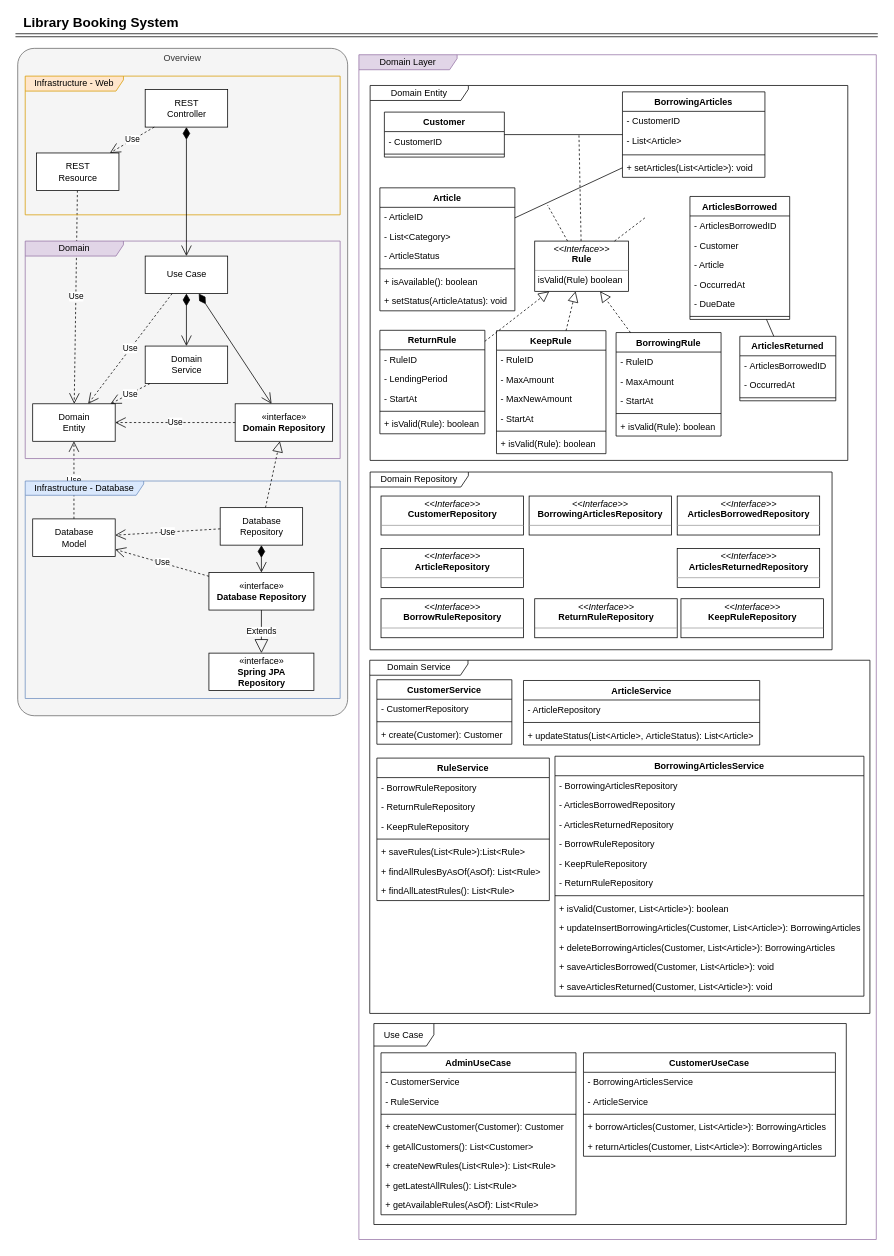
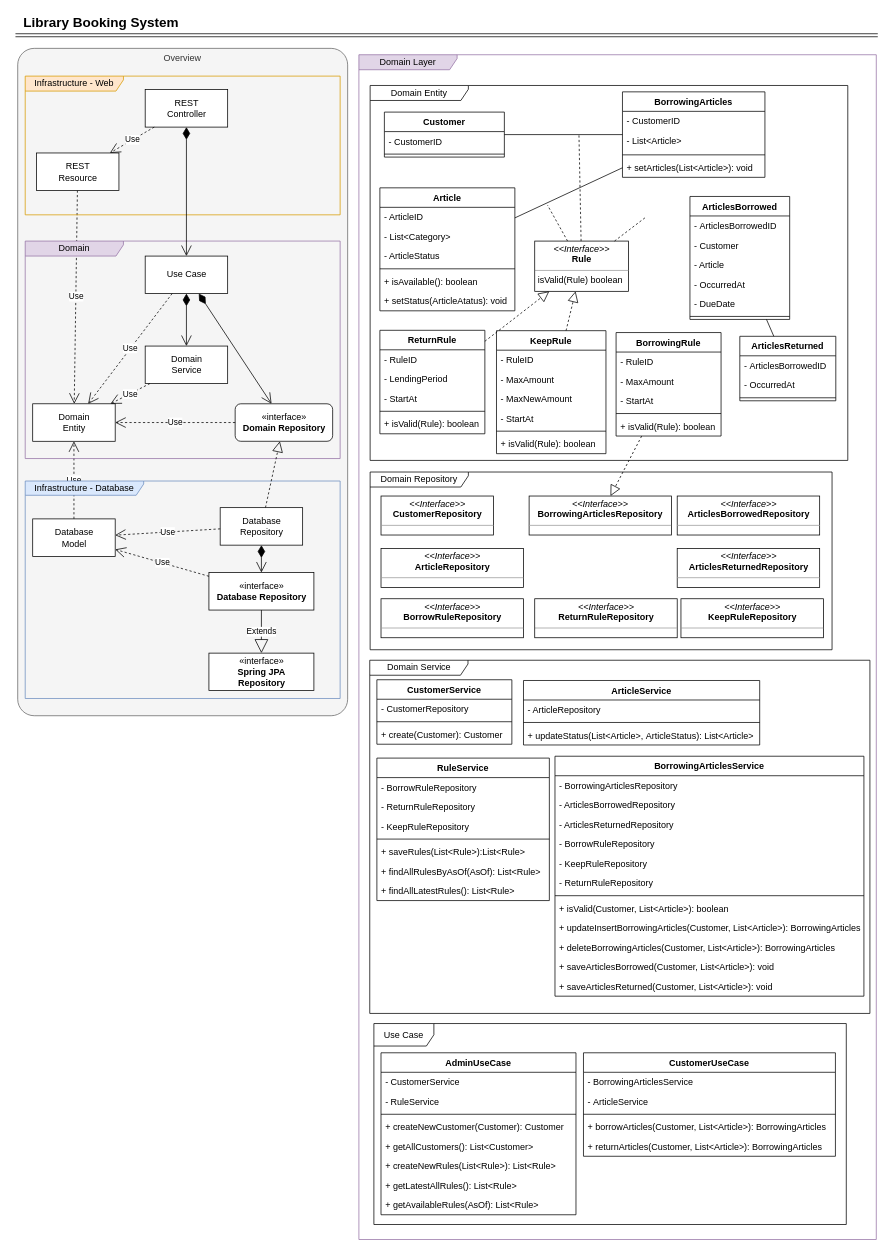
edge "BorrowingRule" -> "<<Interface>> Rule isValid(Rule) boolean": now "BorrowingRule" -> "<<Interface>> BorrowingArticlesRepository"
node "«interface» Domain Repository": shape rectangle -> rounded rectangle
node "<<Interface>> CustomerRepository": size 143x39 -> 113x39
